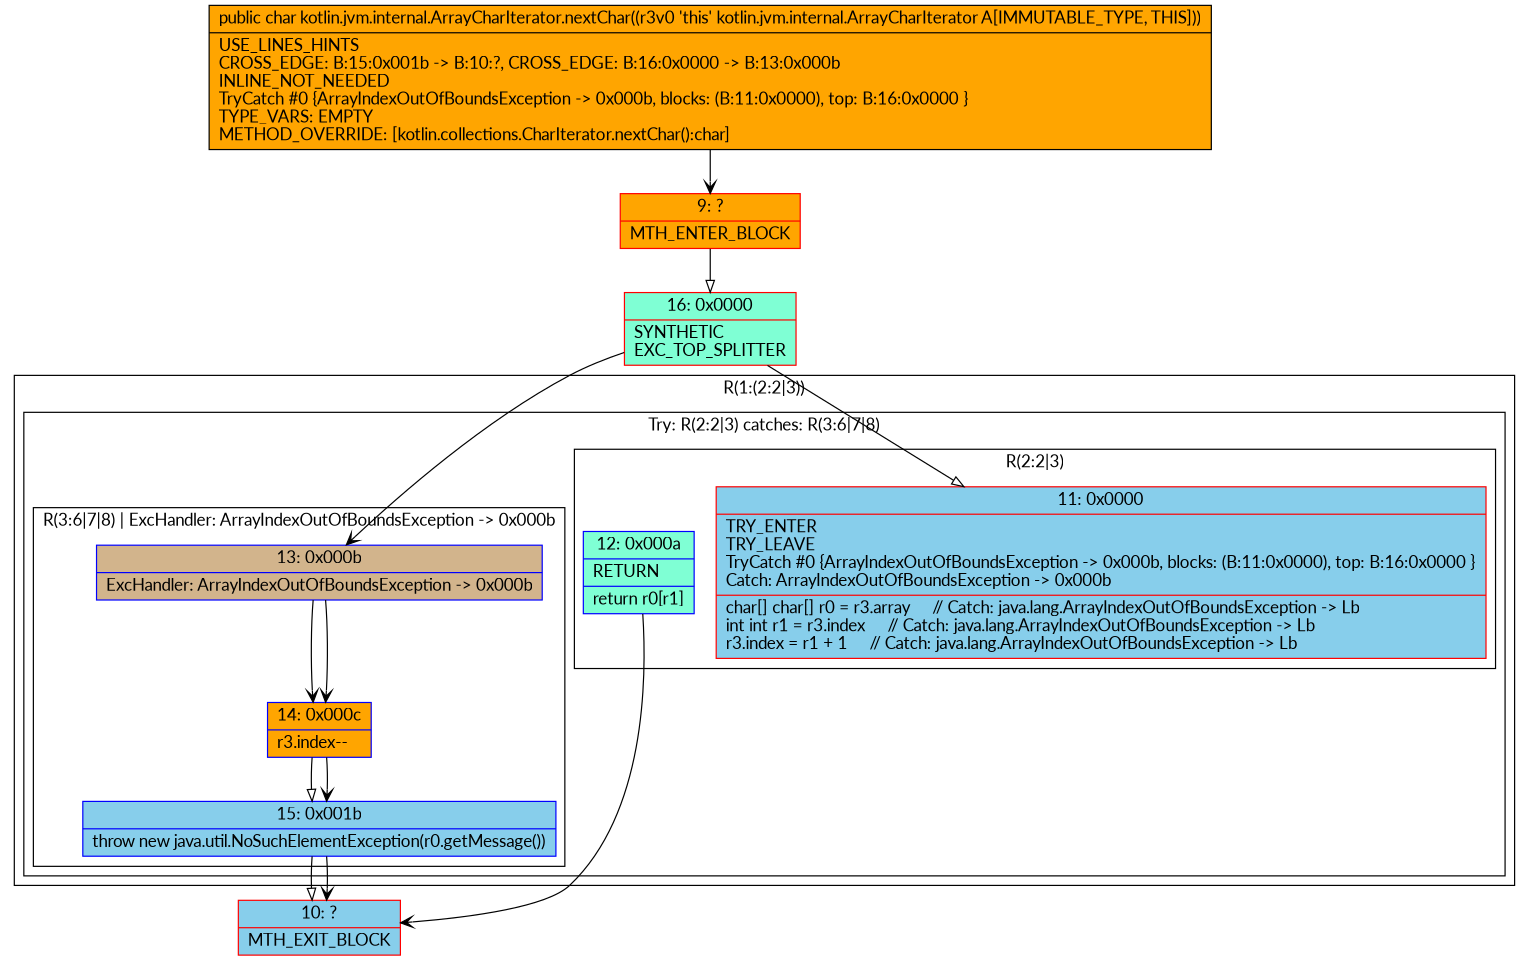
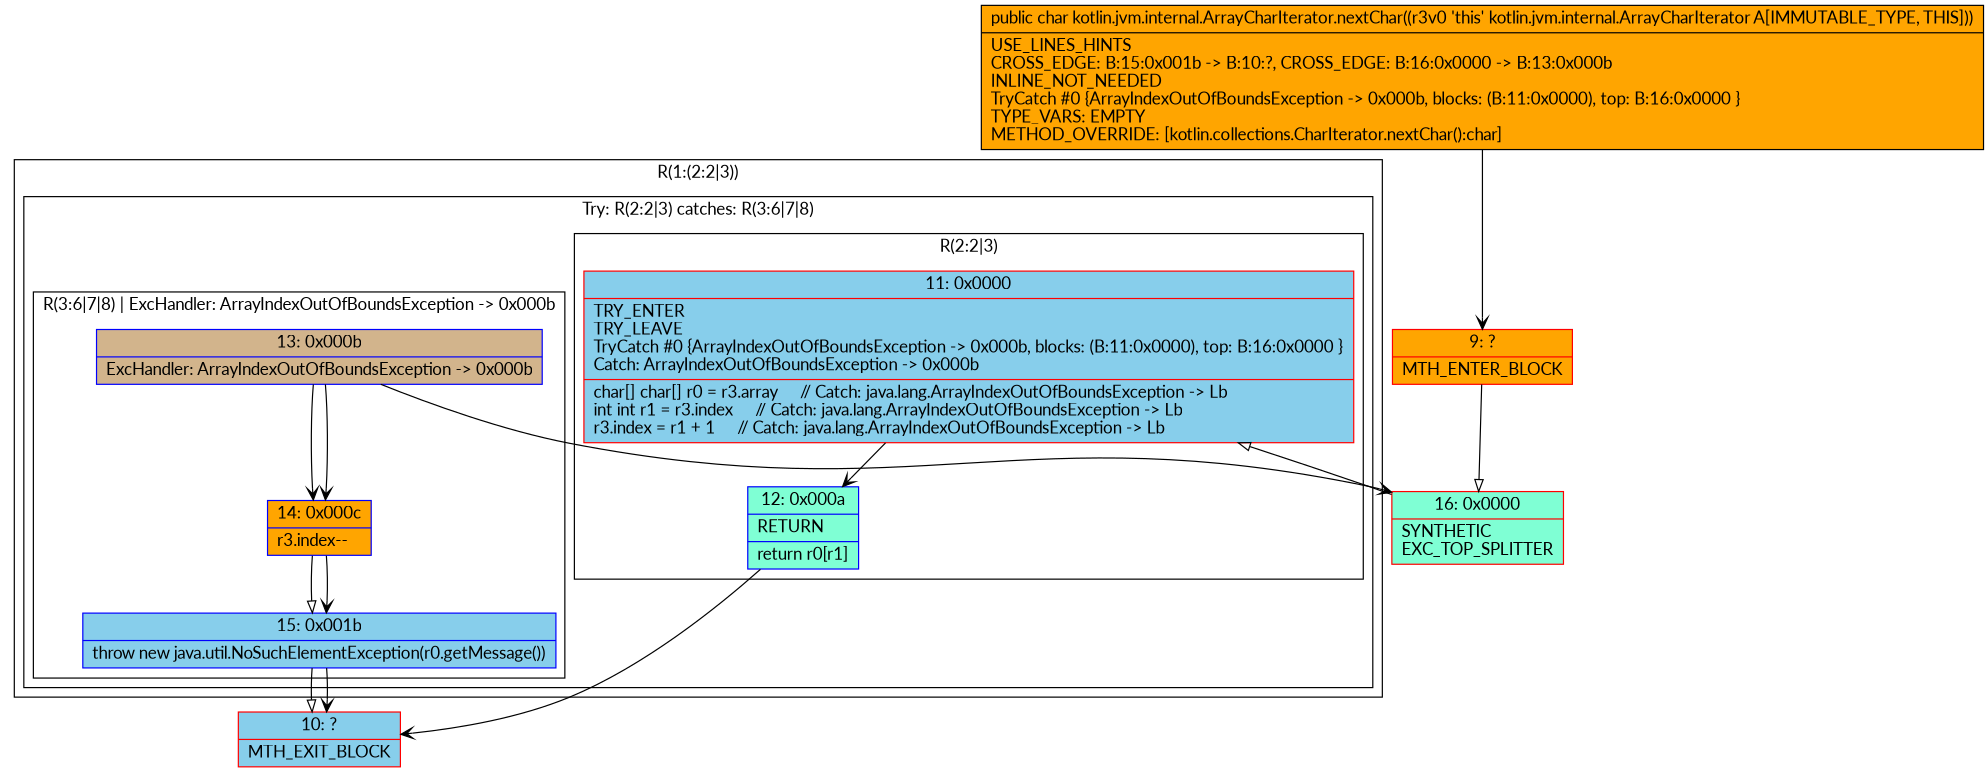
edge "16: 0x0000" -> "13: 0x000b": reversed
edge "11: 0x0000" -> "12: 0x000a": added
